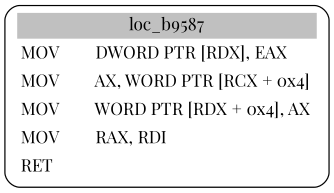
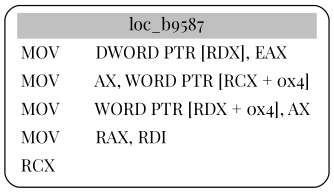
node "loc_b9587": text "RET" -> "RCX"
